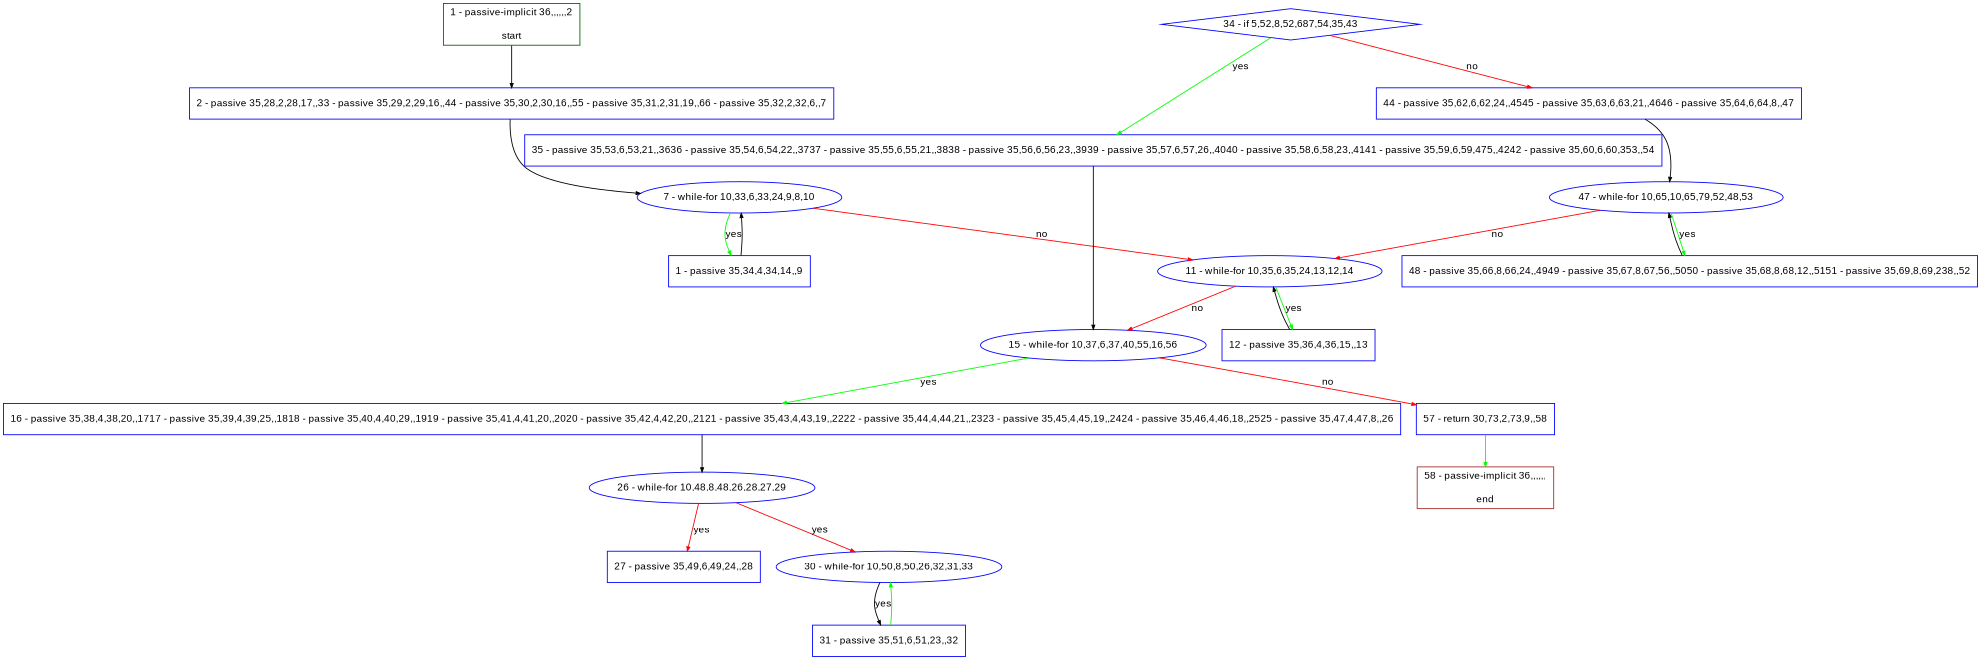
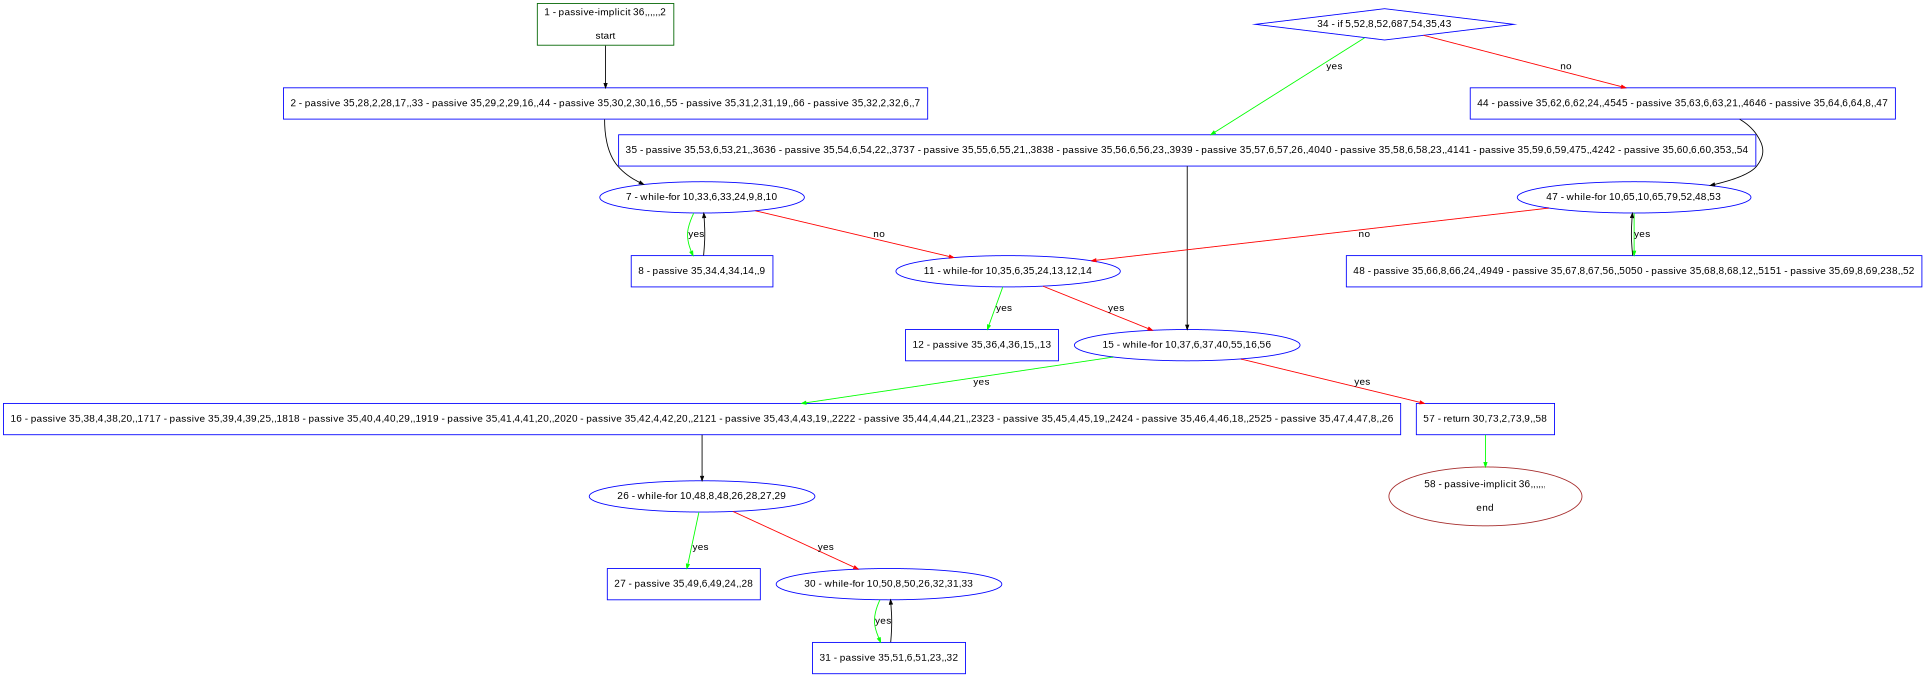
node "1 - passive 35,34,4,34,14,,9": label "1 - passive 35,34,4,34,14,,9" -> "8 - passive 35,34,4,34,14,,9"
edge "11 - while-for 10,35,6,35,24,13,12,14" -> "15 - while-for 10,37,6,37,40,55,16,56": label "no" -> "yes"
edge "12 - passive 35,36,4,36,15,,13" -> "11 - while-for 10,35,6,35,24,13,12,14": removed
edge "15 - while-for 10,37,6,37,40,55,16,56" -> "57 - return 30,73,2,73,9,,58": label "no" -> "yes"
node "58 - passive-implicit 36,,,,,, end": shape box -> ellipse
edge "26 - while-for 10,48,8,48,26,28,27,29" -> "27 - passive 35,49,6,49,24,,28": color #ff0000 -> #00ff00
edge "30 - while-for 10,50,8,50,26,32,31,33" -> "31 - passive 35,51,6,51,23,,32": color #000000 -> #00ff00
edge "31 - passive 35,51,6,51,23,,32" -> "30 - while-for 10,50,8,50,26,32,31,33": color #00ff00 -> #000000
